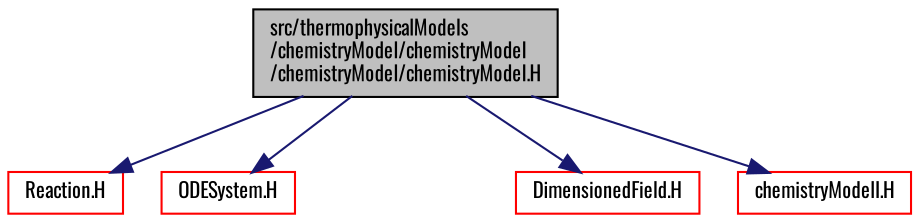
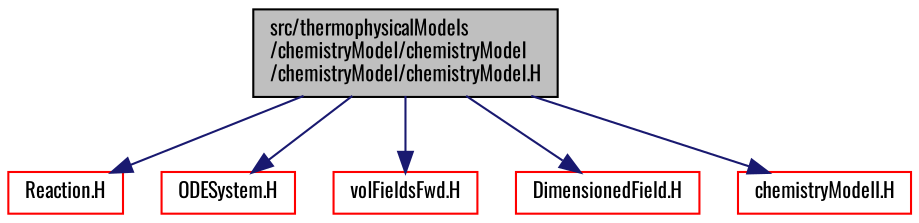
node "volFieldsFwd.H": added
